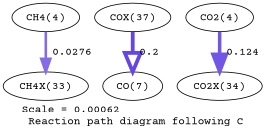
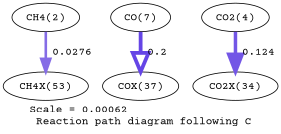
node "CH4(4)": label "CH4(4)" -> "CH4(2)"
edge "COX(37)" -> "CO(7)": reversed
node "CH4X(33)": label "CH4X(33)" -> "CH4X(53)"
